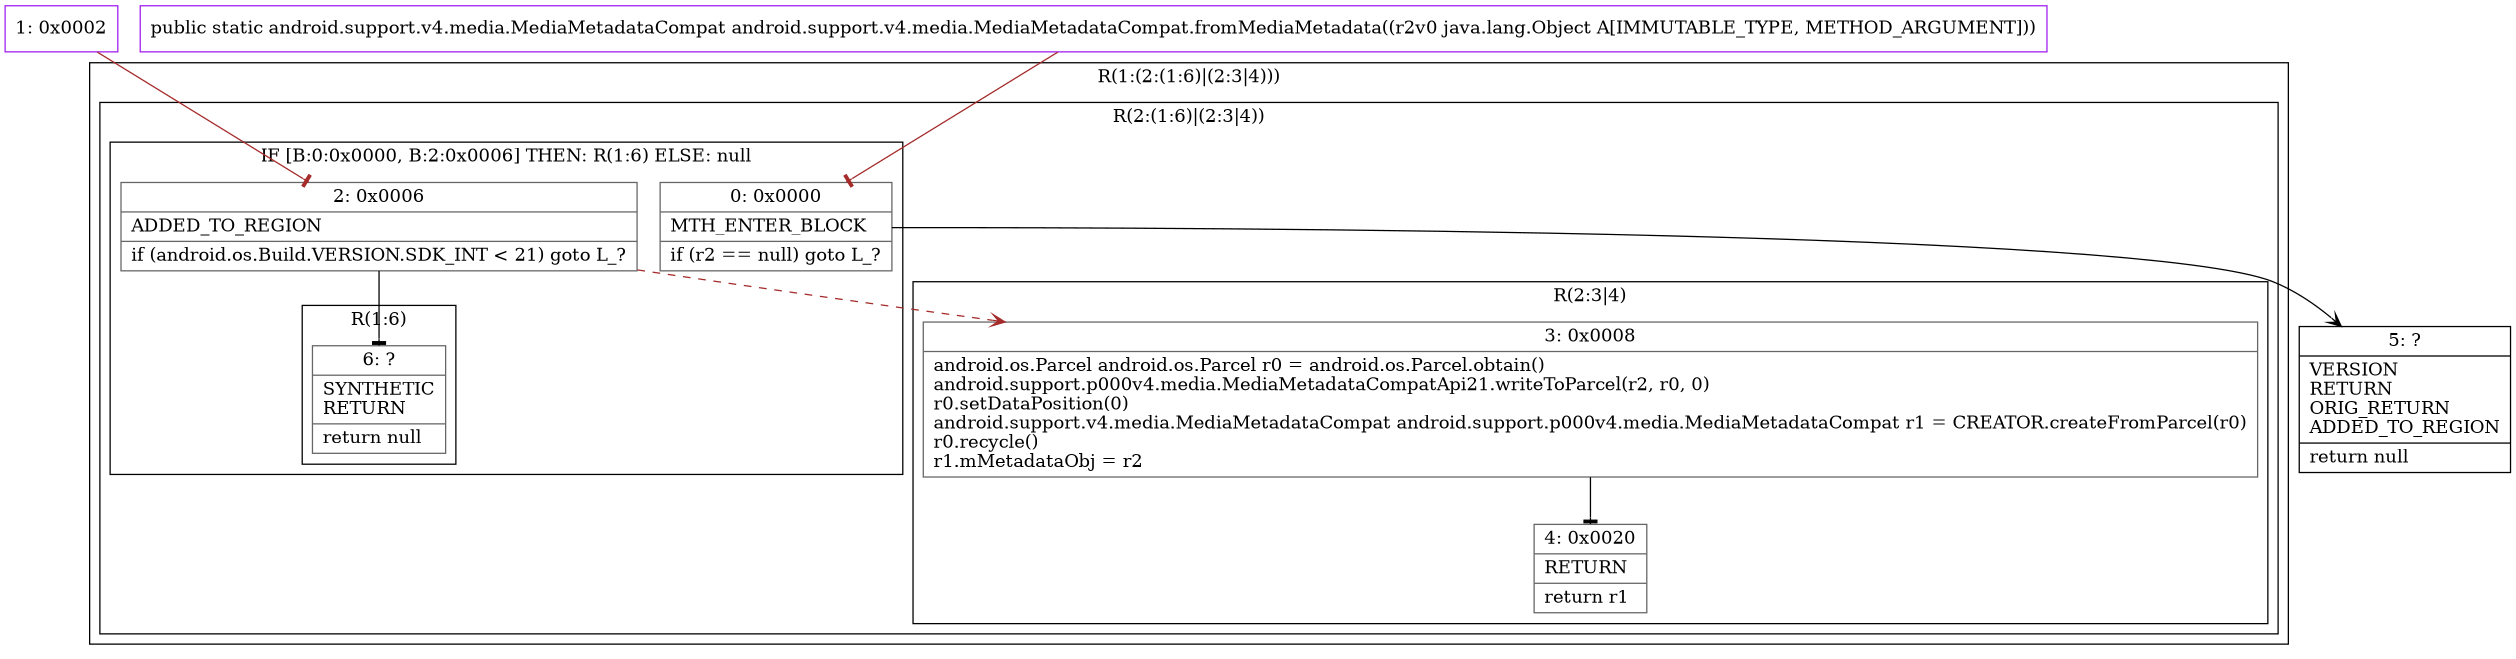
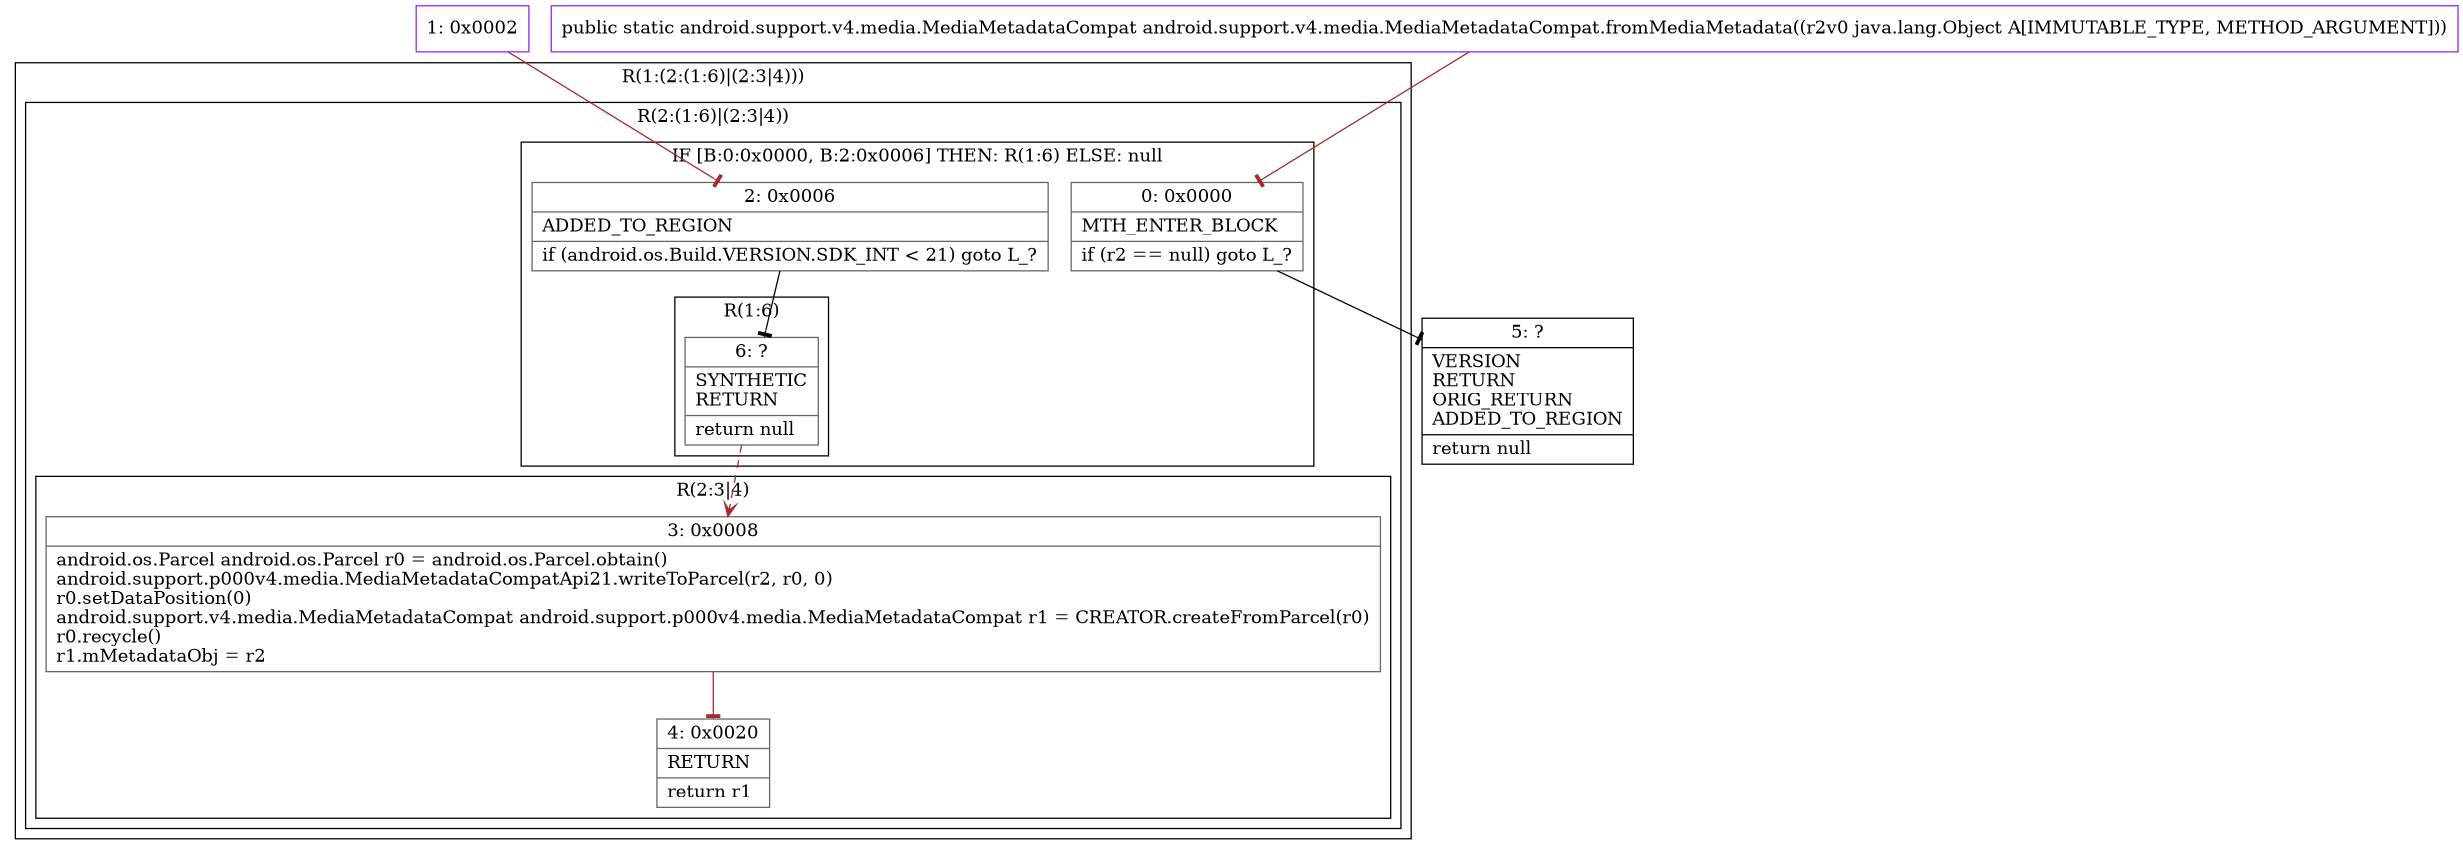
edge "0: 0x0000" -> "5: ?": arrowhead vee -> tee
edge "2: 0x0006" -> "3: 0x0008": now "6: ?" -> "3: 0x0008"
edge "3: 0x0008" -> "4: 0x0020": color black -> brown
